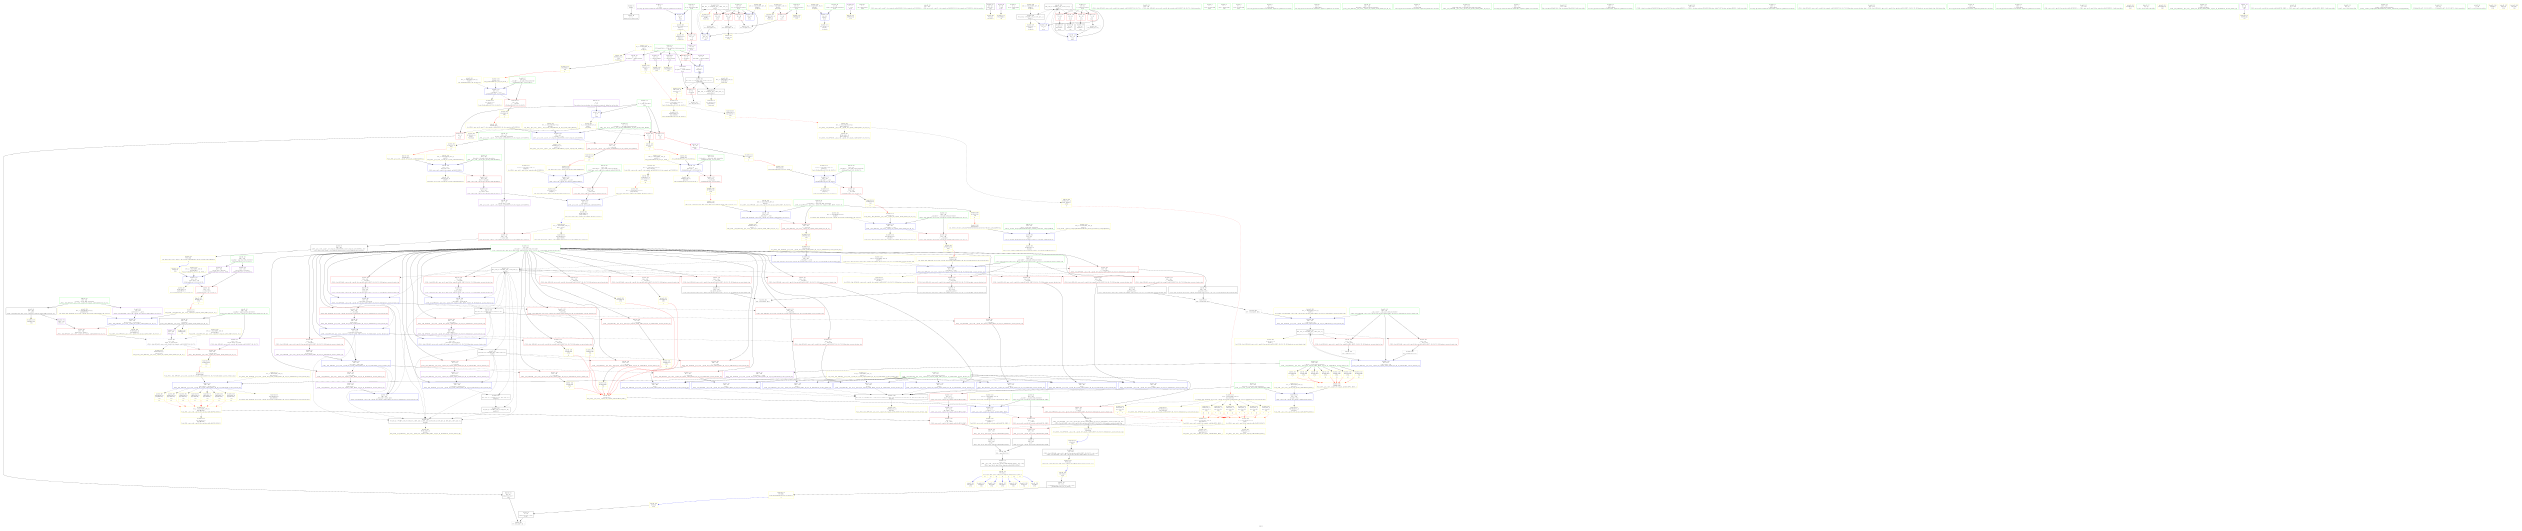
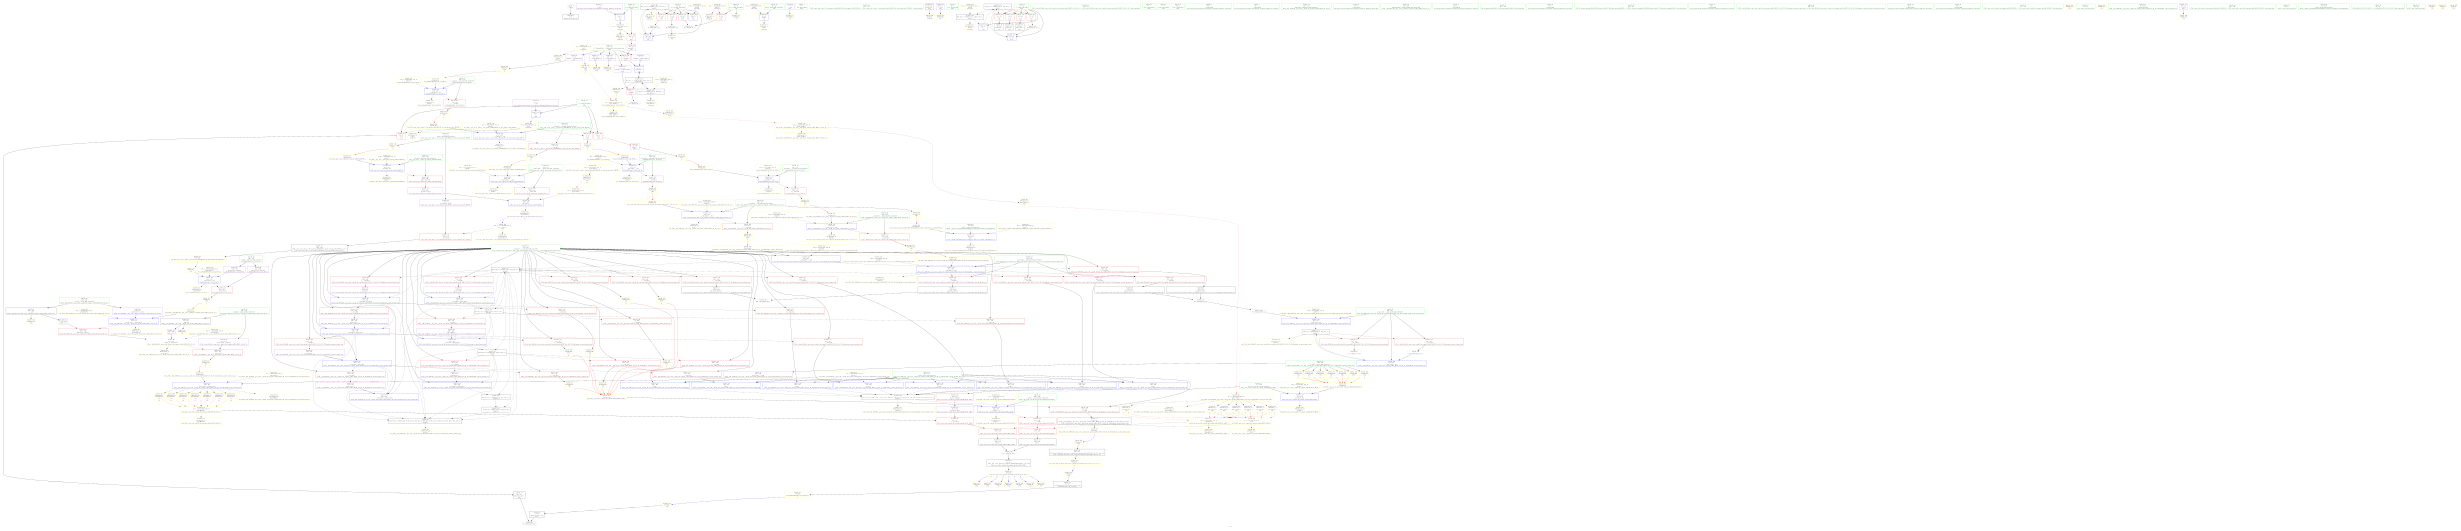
node "NodeID: 328": added
